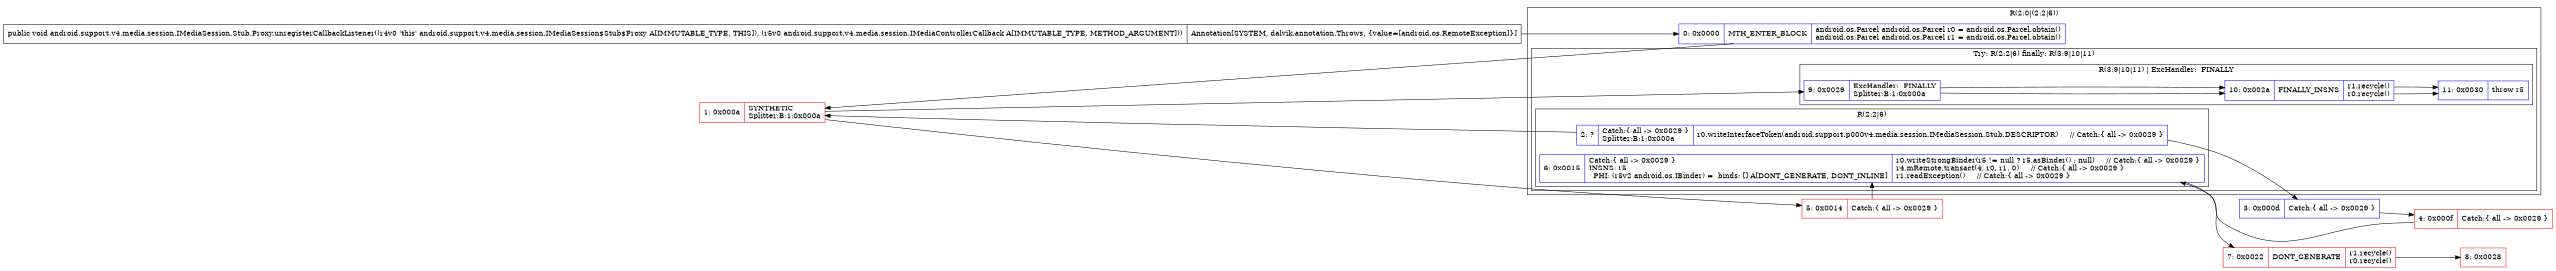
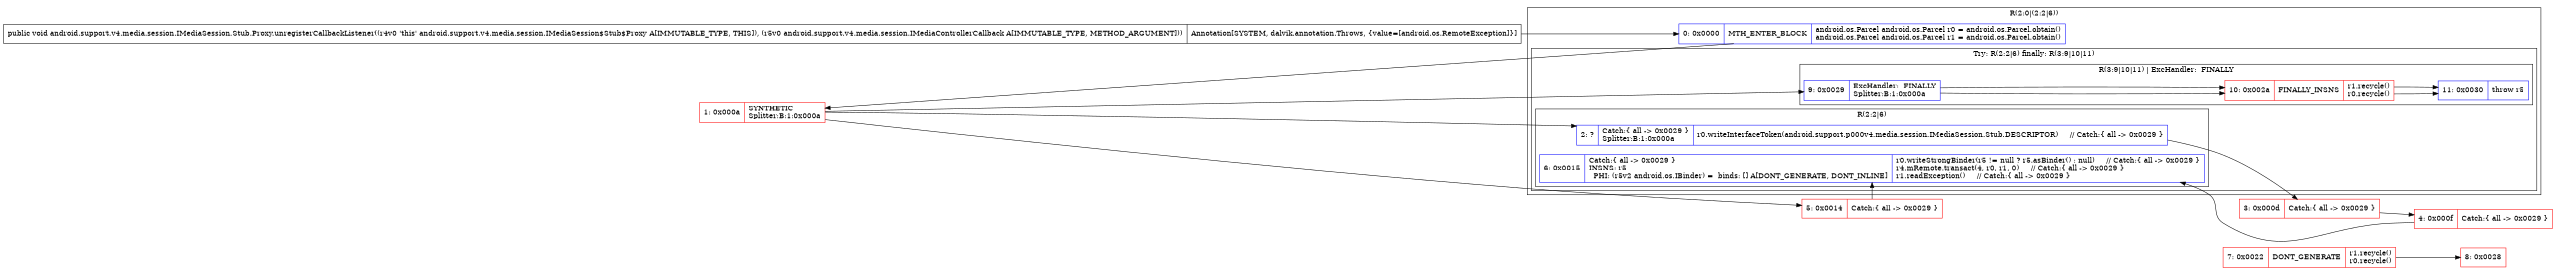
node "10: 0x002a": color blue -> red
edge "2: ?" -> "1: 0x000a": reversed
node "3: 0x000d": color blue -> red
edge "6: 0x0015" -> "7: 0x0022": removed
